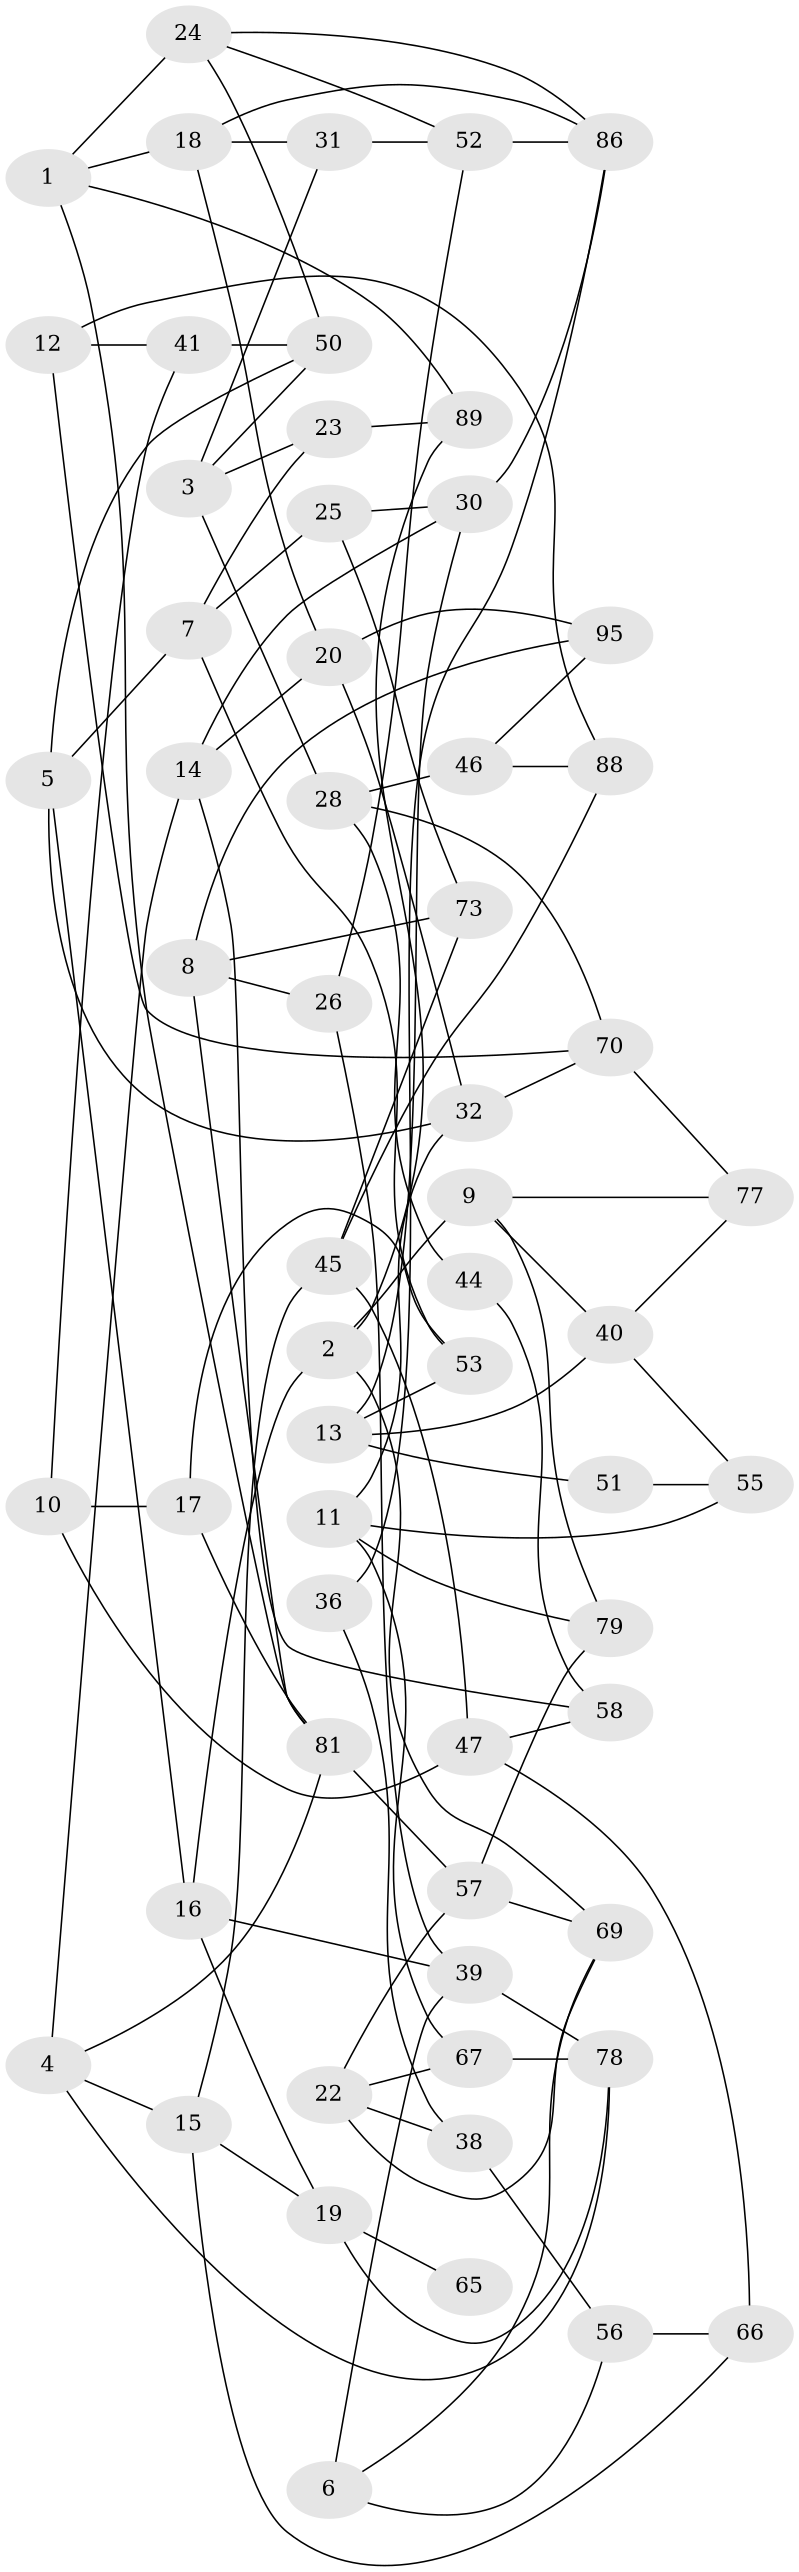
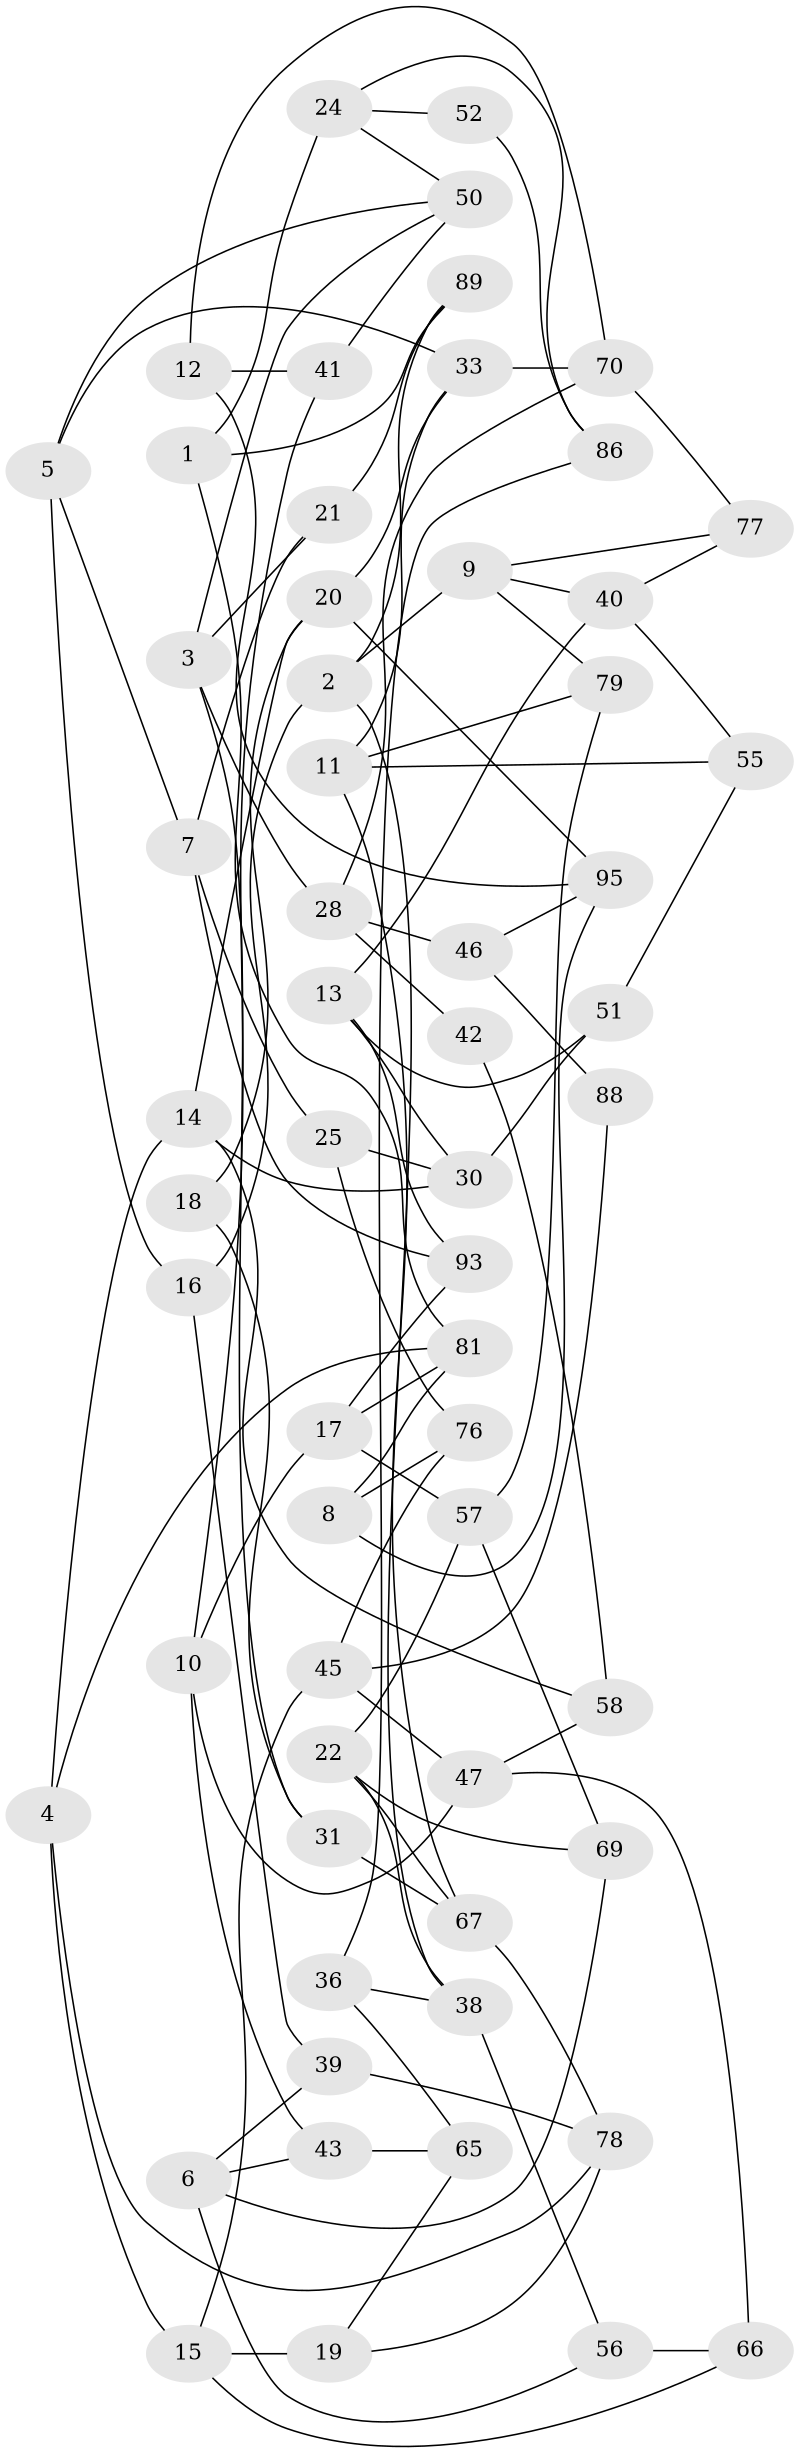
edge "18" -- "86": removed
edge "31" -- "52": now "31" -- "67"
edge "18" -- "1": removed
edge "12" -- "88": now "12" -- "95"
edge "86" -- "30": now "51" -- "30"
node "23": label "23" -> "21"
node "73": label "73" -> "76"
node "26": removed
node "32": label "32" -> "33"
node "44": label "44" -> "42"
node "53": label "53" -> "93"
edge "2" -- "69": now "2" -- "38"
edge "81" -- "57": now "17" -- "57"
edge "36" -- "65": added
edge "16" -- "19": removed
node "43": added
